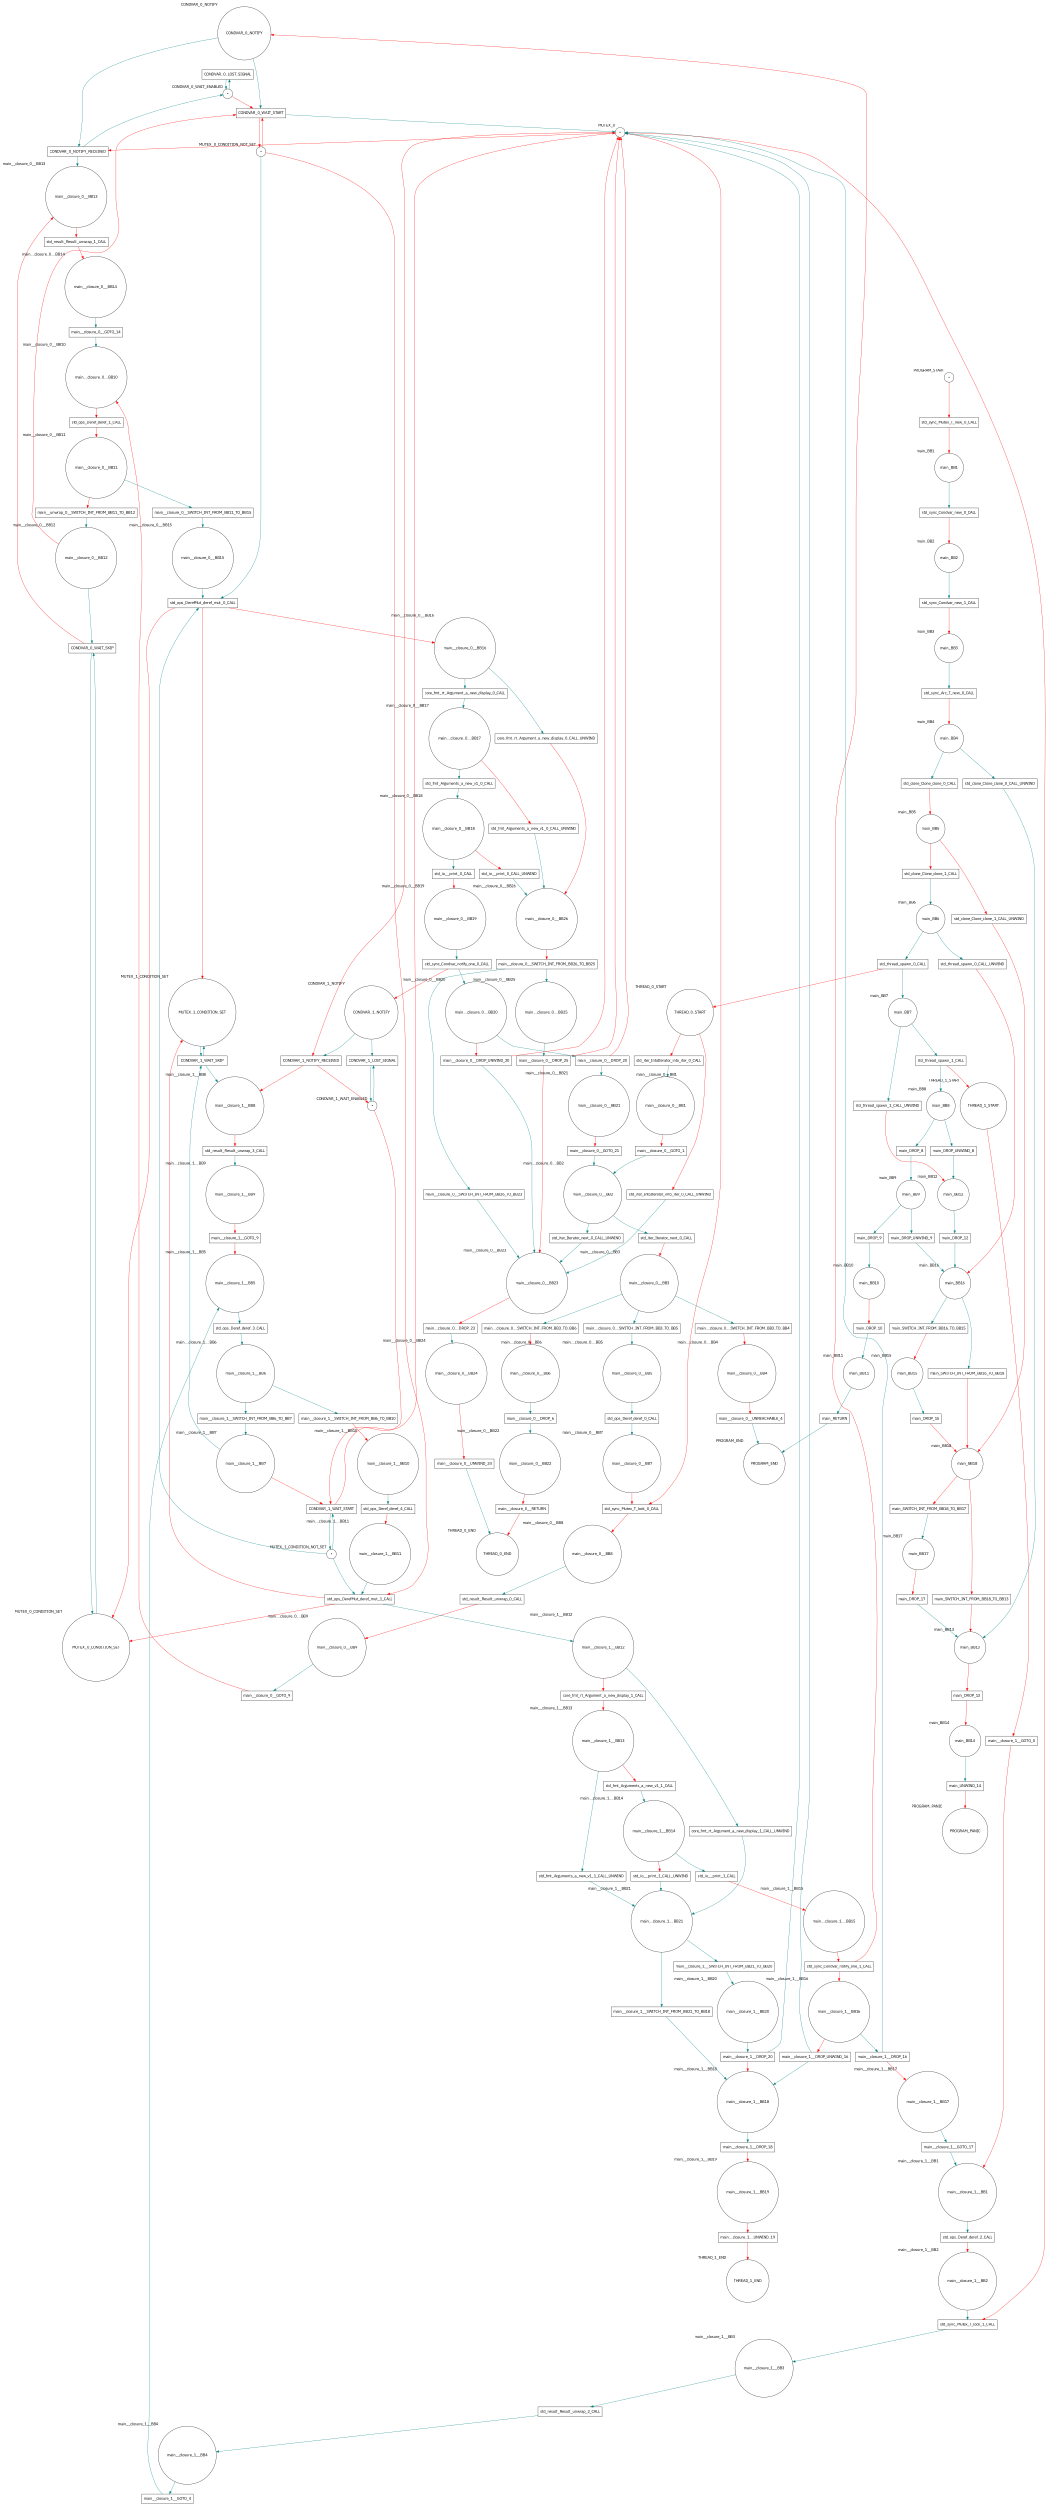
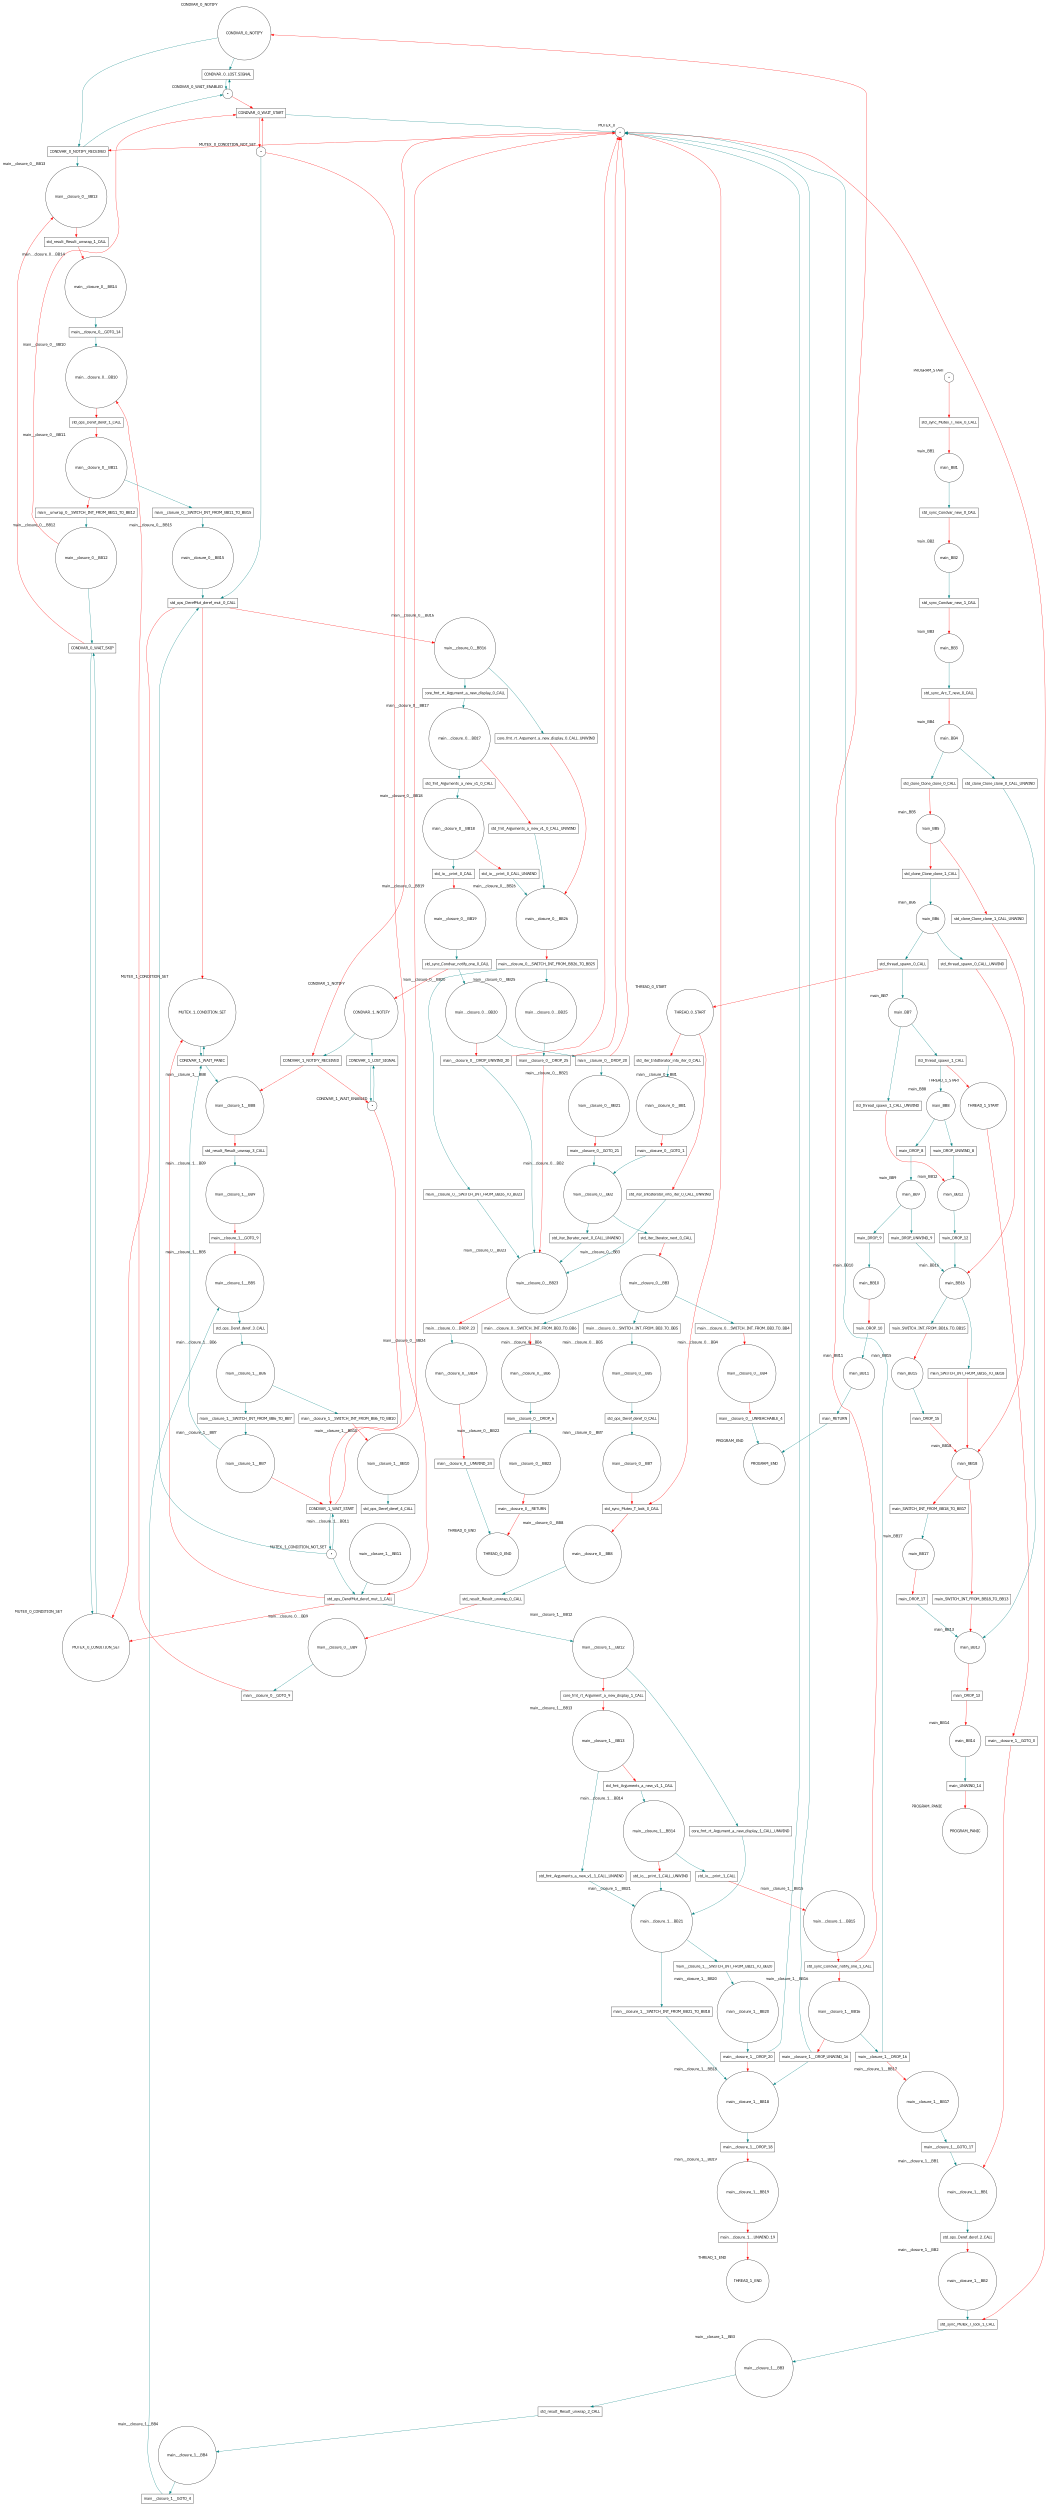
edge "CONDVAR_0_NOTIFY CONDVAR_0_NOTIFY" -> "CONDVAR_0_WAIT_START": now "CONDVAR_0_NOTIFY CONDVAR_0_NOTIFY" -> "CONDVAR_0_LOST_SIGNAL"
node "CONDVAR_1_WAIT_SKIP": label "CONDVAR_1_WAIT_SKIP" -> "CONDVAR_1_WAIT_PANIC"
edge "std_ops_Deref_deref_4_CALL" -> "main__closure_1__BB11 main__closure_1__BB11": removed
